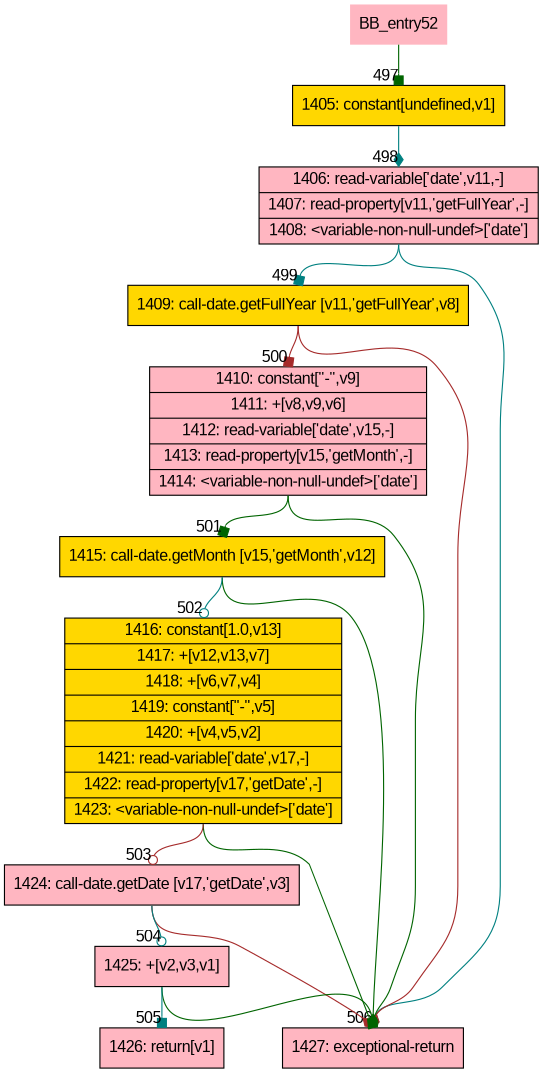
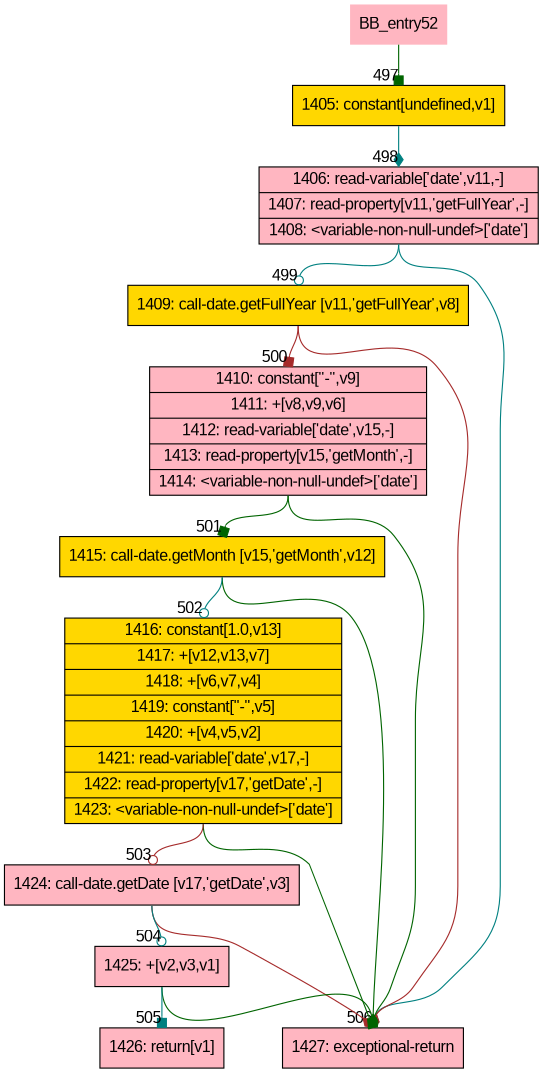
edge "1406: read-variable['date',v11,-]" -> "1409: call-date.getFullYear [v11,'getFullYear',v8]": arrowhead box -> odot
